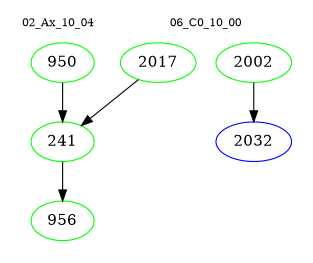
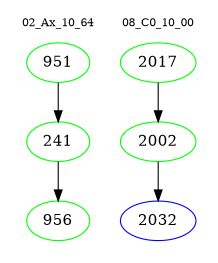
cluster "02_Ax_10_04": label "02_Ax_10_04" -> "02_Ax_10_64"
cluster "06_C0_10_00": label "06_C0_10_00" -> "08_C0_10_00"
node "950": label "950" -> "951"
edge "2017" -> "241": now "2017" -> "2002"
